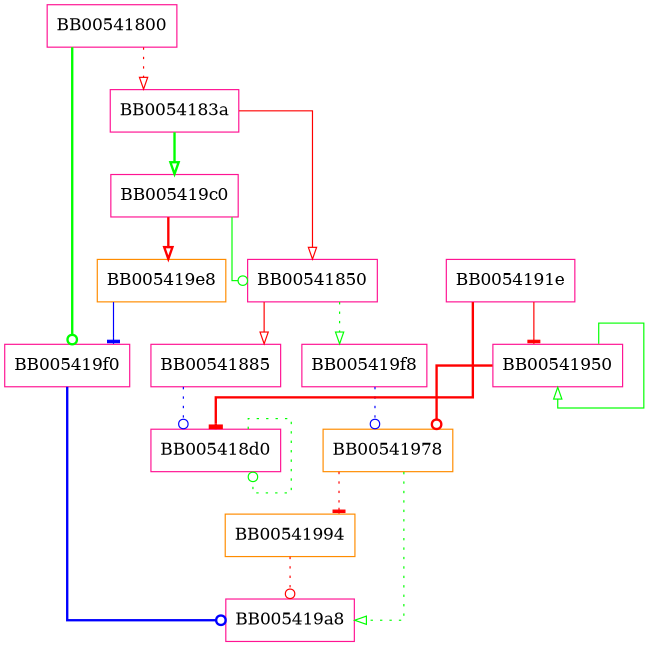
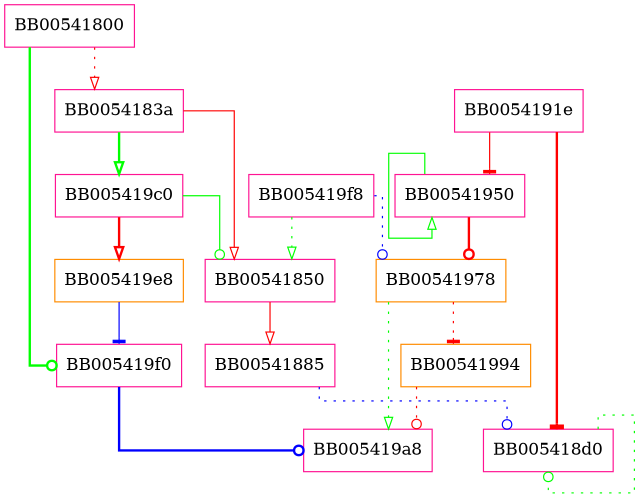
edge "BB00541850" -> "BB005419f8": reversed
